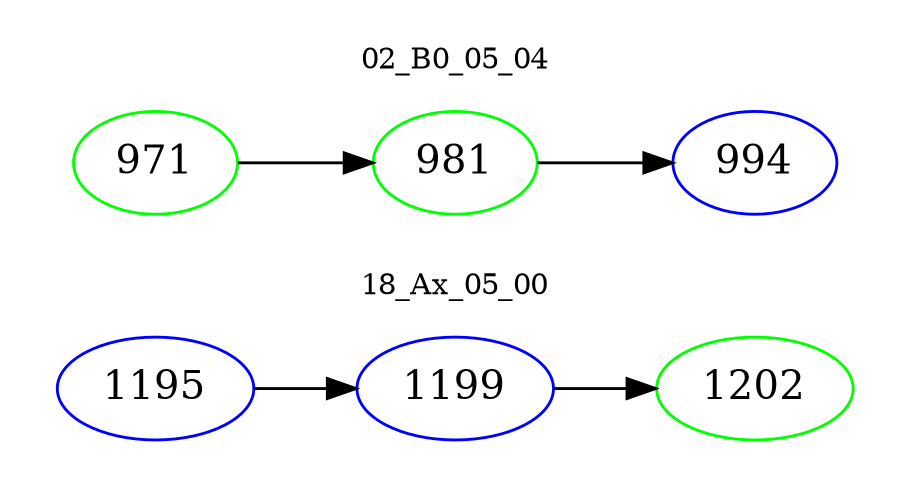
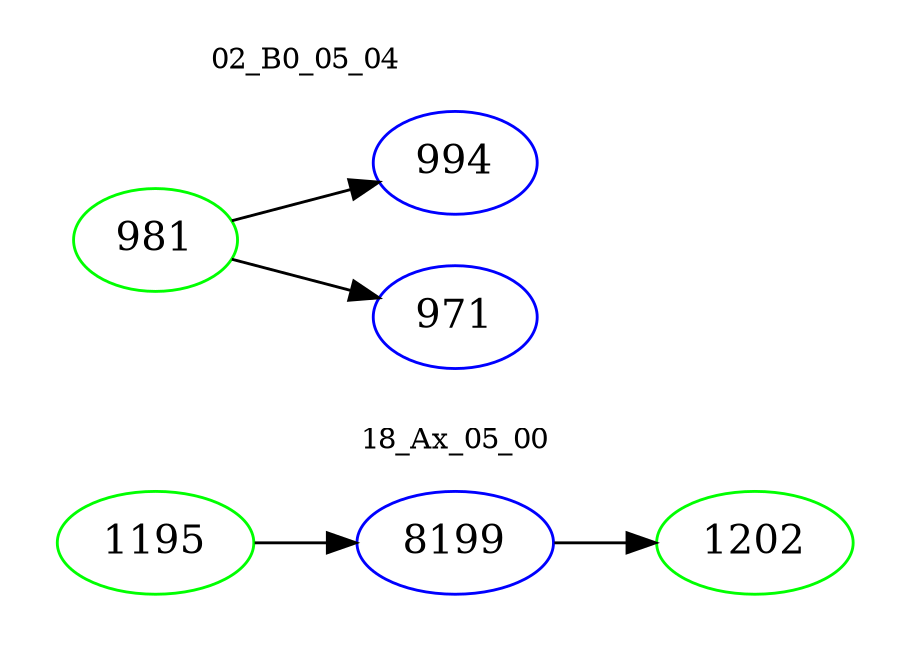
node "971": color green -> blue
edge "971" -> "981": reversed
node "1195": color blue -> green
node "1199": label "1199" -> "8199"
